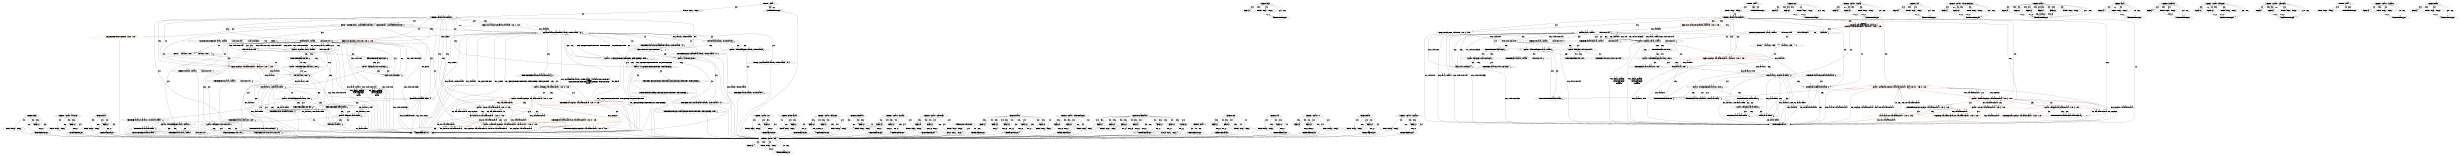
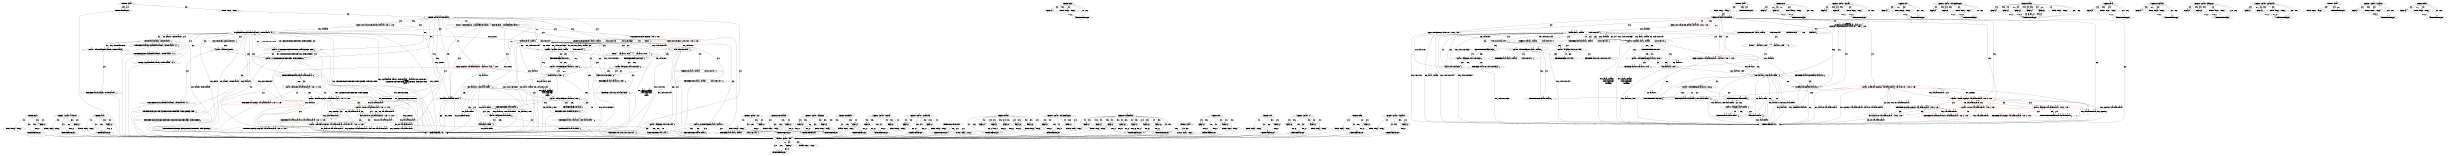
edge "(<operator>.indirectFieldAccess,channel_->renderer_handle)" -> "(renderer_handle,channel_->renderer_handle())": label "CFG: " -> "DDG: CloseHandle(section)"
edge "(renderer_handle,channel_->renderer_handle())" -> "(GetCurrentProcess,GetCurrentProcess())": removed, label "CFG:"
